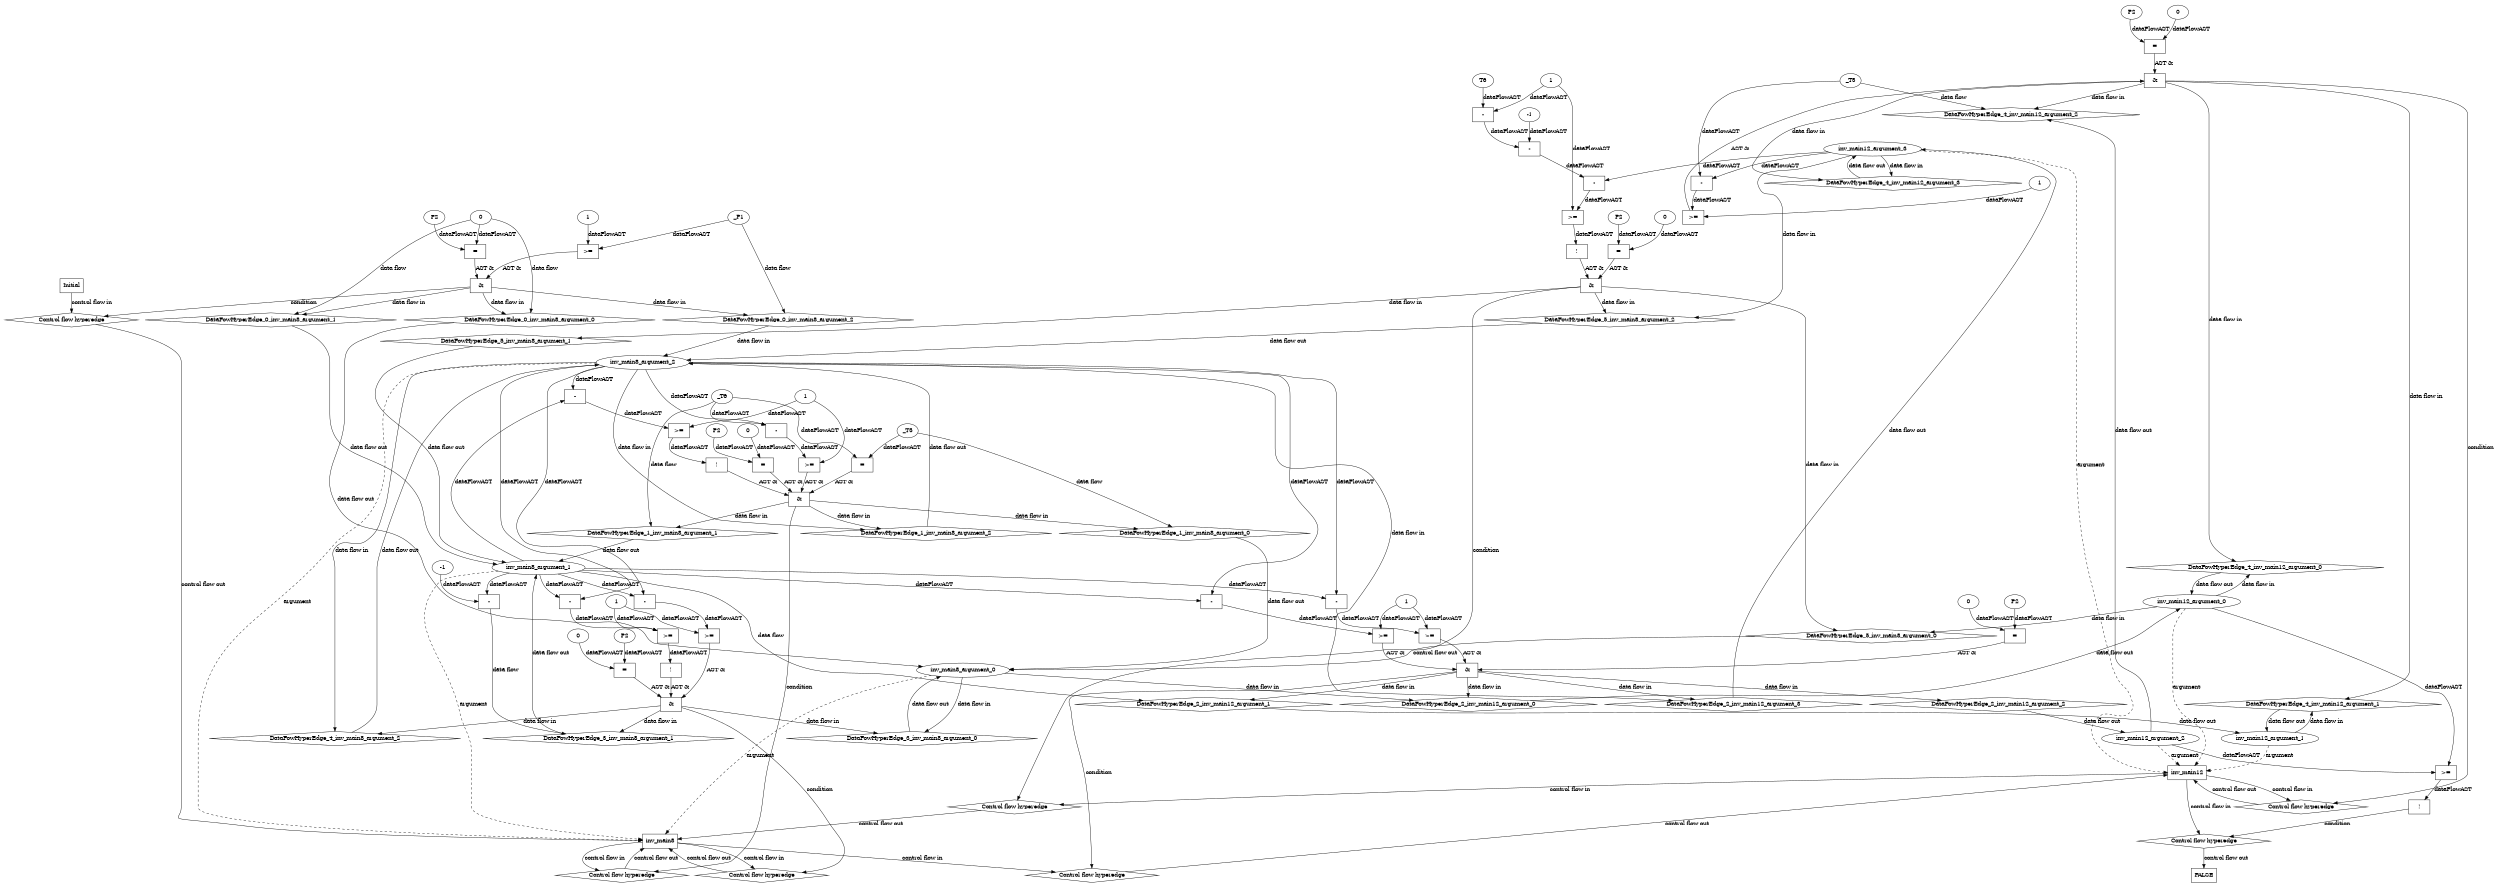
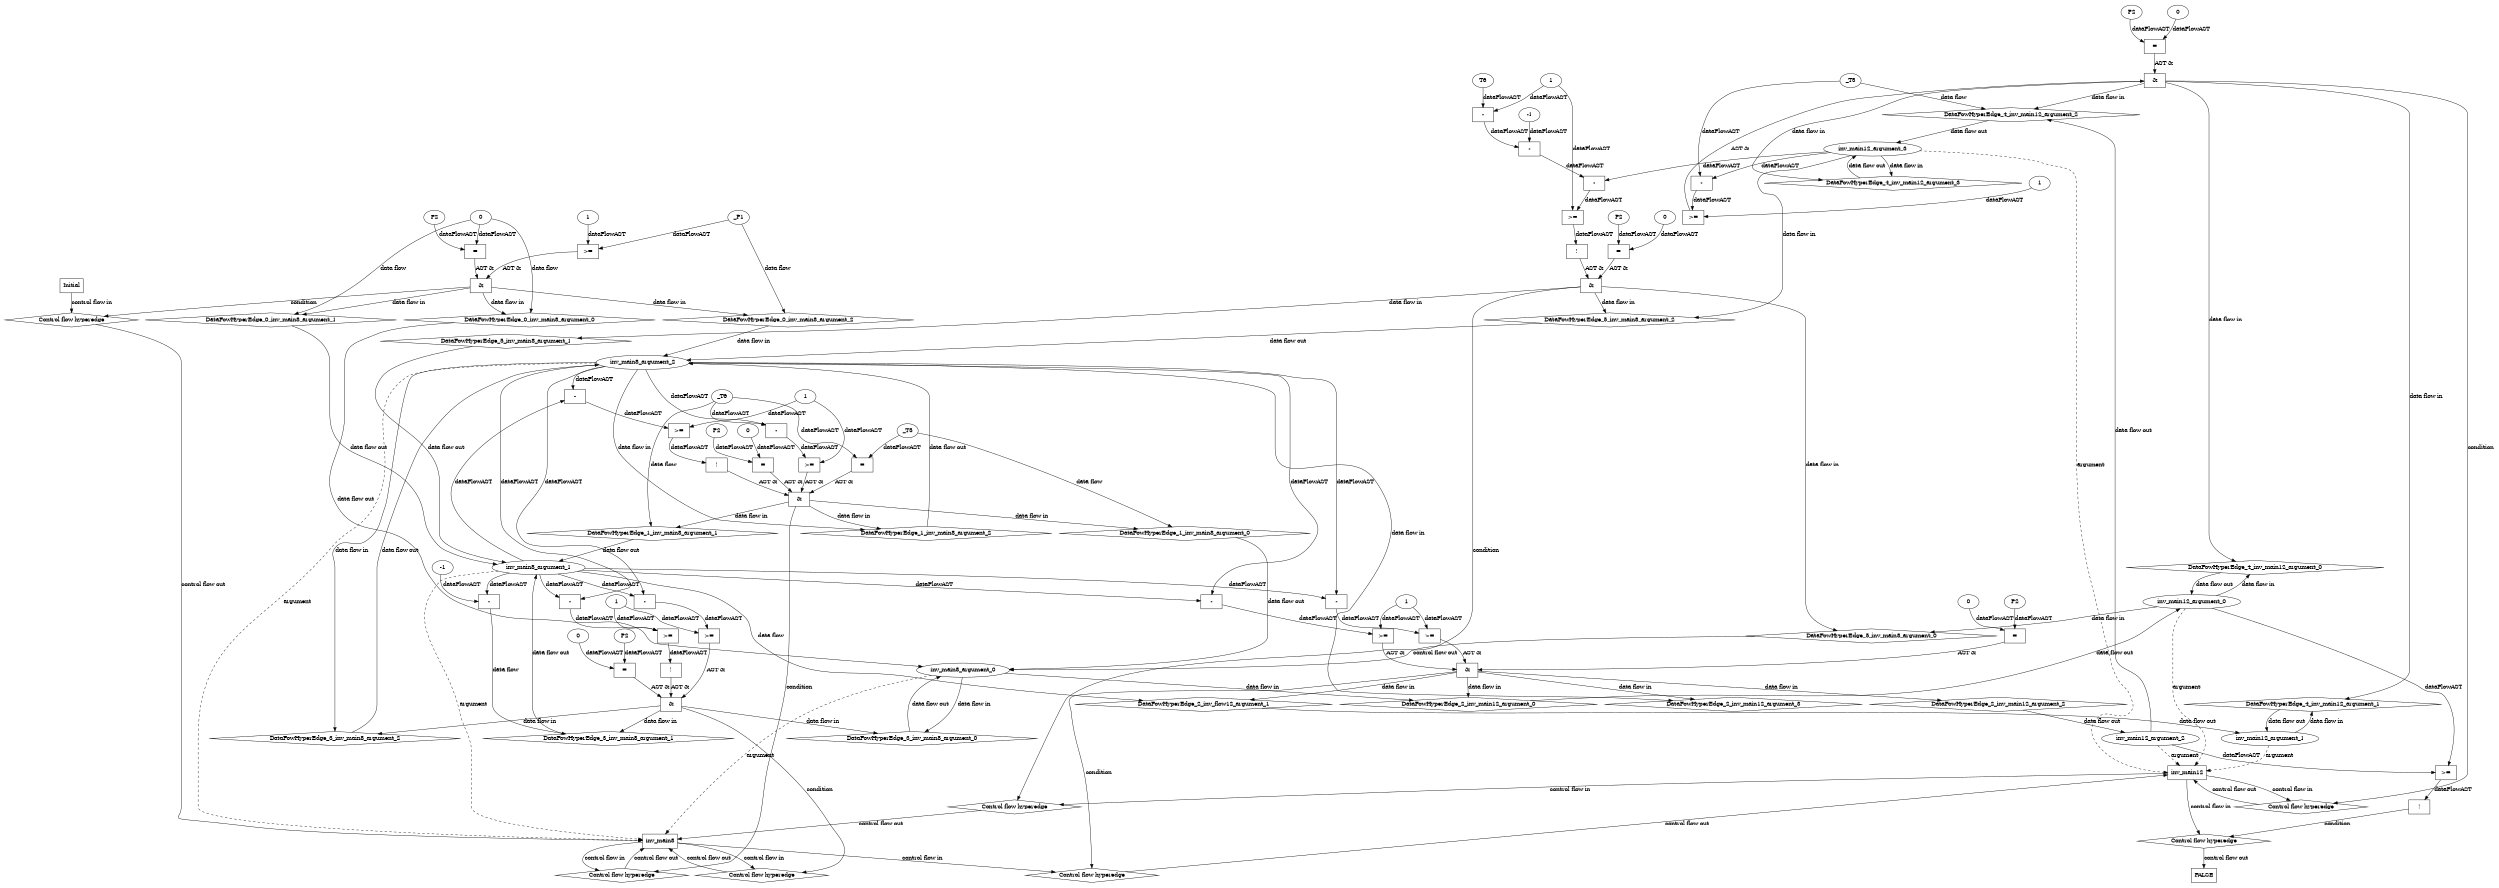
edge "DataFowHyperEdge_2_inv_main12_argument_3" -> "inv_main12_argument_3": now "DataFowHyperEdge_4_inv_main12_argument_2" -> "inv_main12_argument_3"
node "DataFowHyperEdge_2_inv_main12_argument_1": label "DataFowHyperEdge_2_inv_main12_argument_1" -> "DataFowHyperEdge_2_inv_flow12_argument_1"
node "DataFowHyperEdge_4_inv_main8_argument_2": label "DataFowHyperEdge_4_inv_main8_argument_2" -> "DataFowHyperEdge_3_inv_main8_argument_2"
